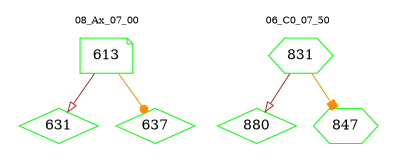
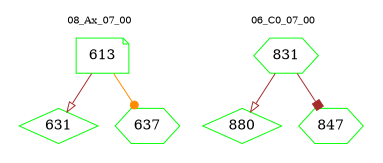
cluster "06_C0_07_50": label "06_C0_07_50" -> "06_C0_07_00"
edge "831" -> "847": color darkorange -> brown
node "637": shape diamond -> hexagon
